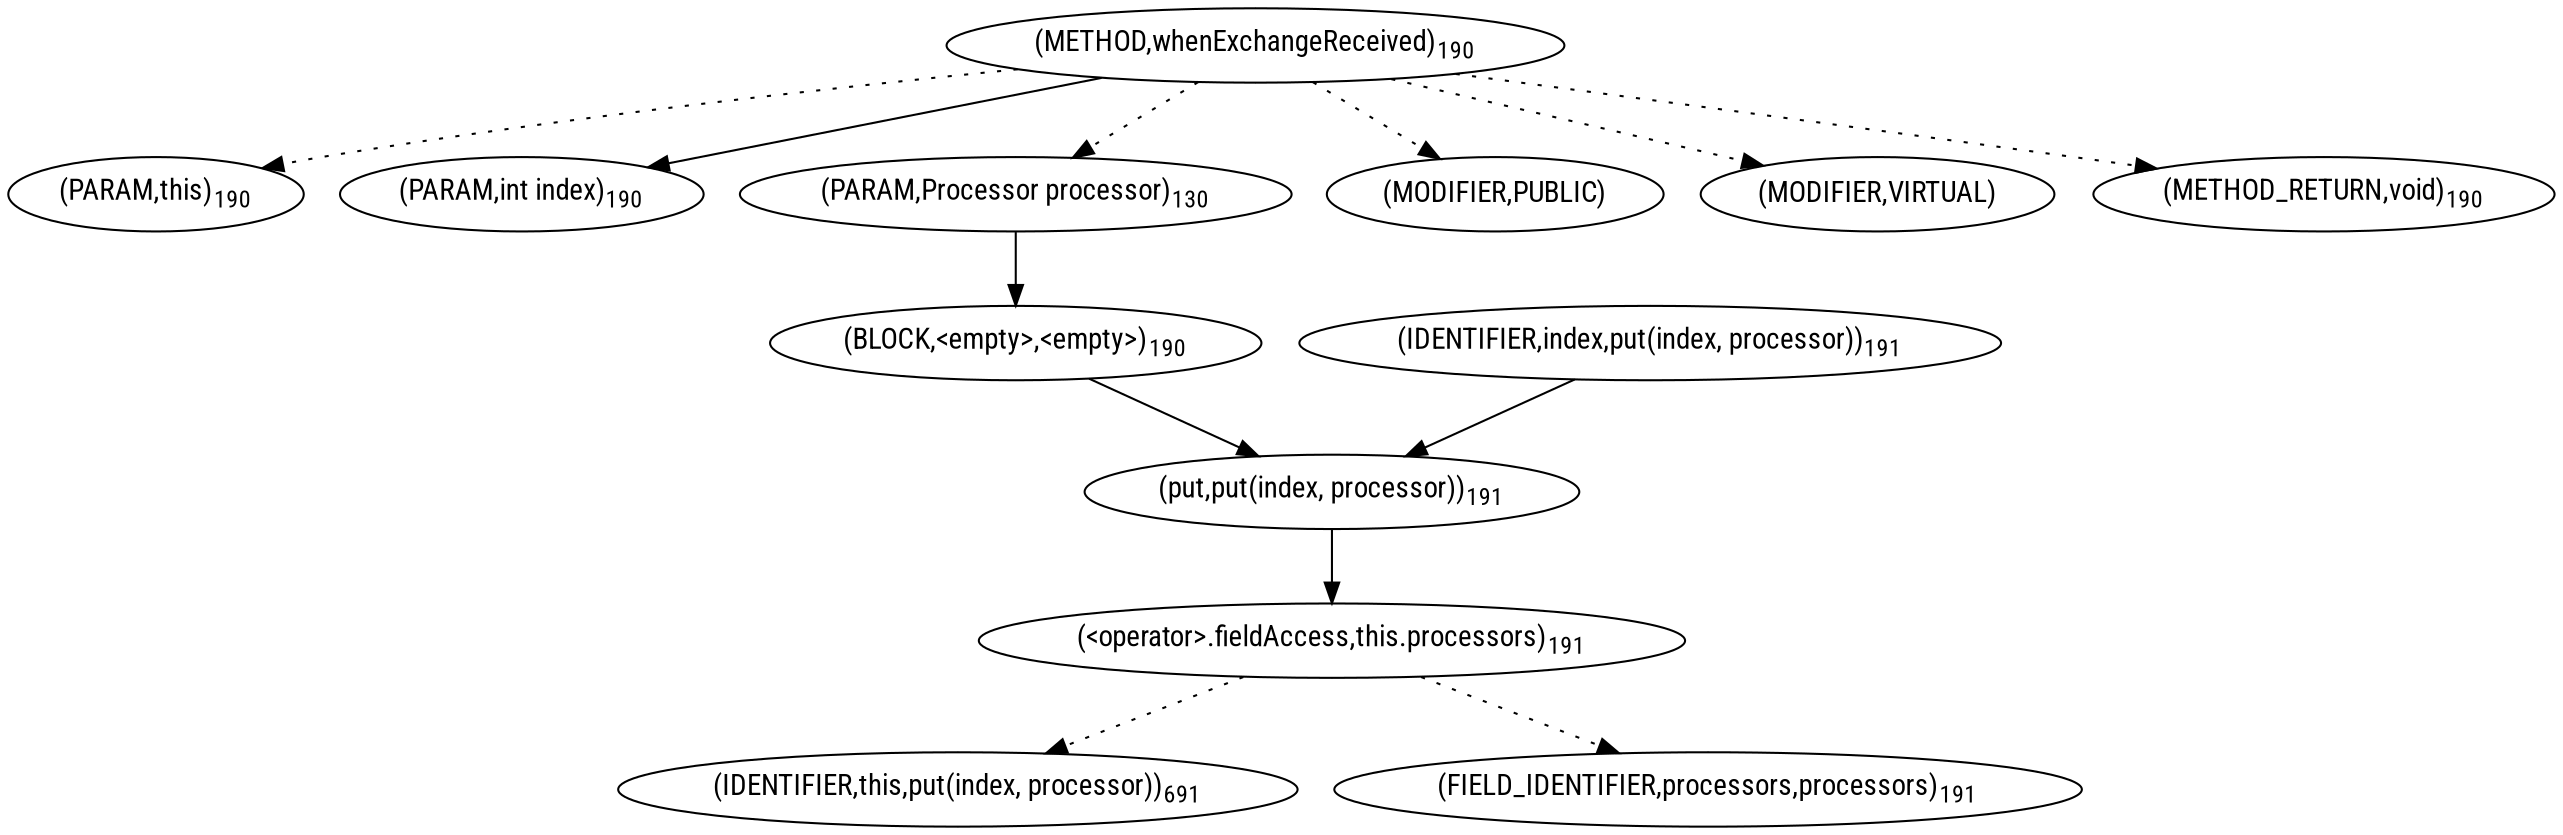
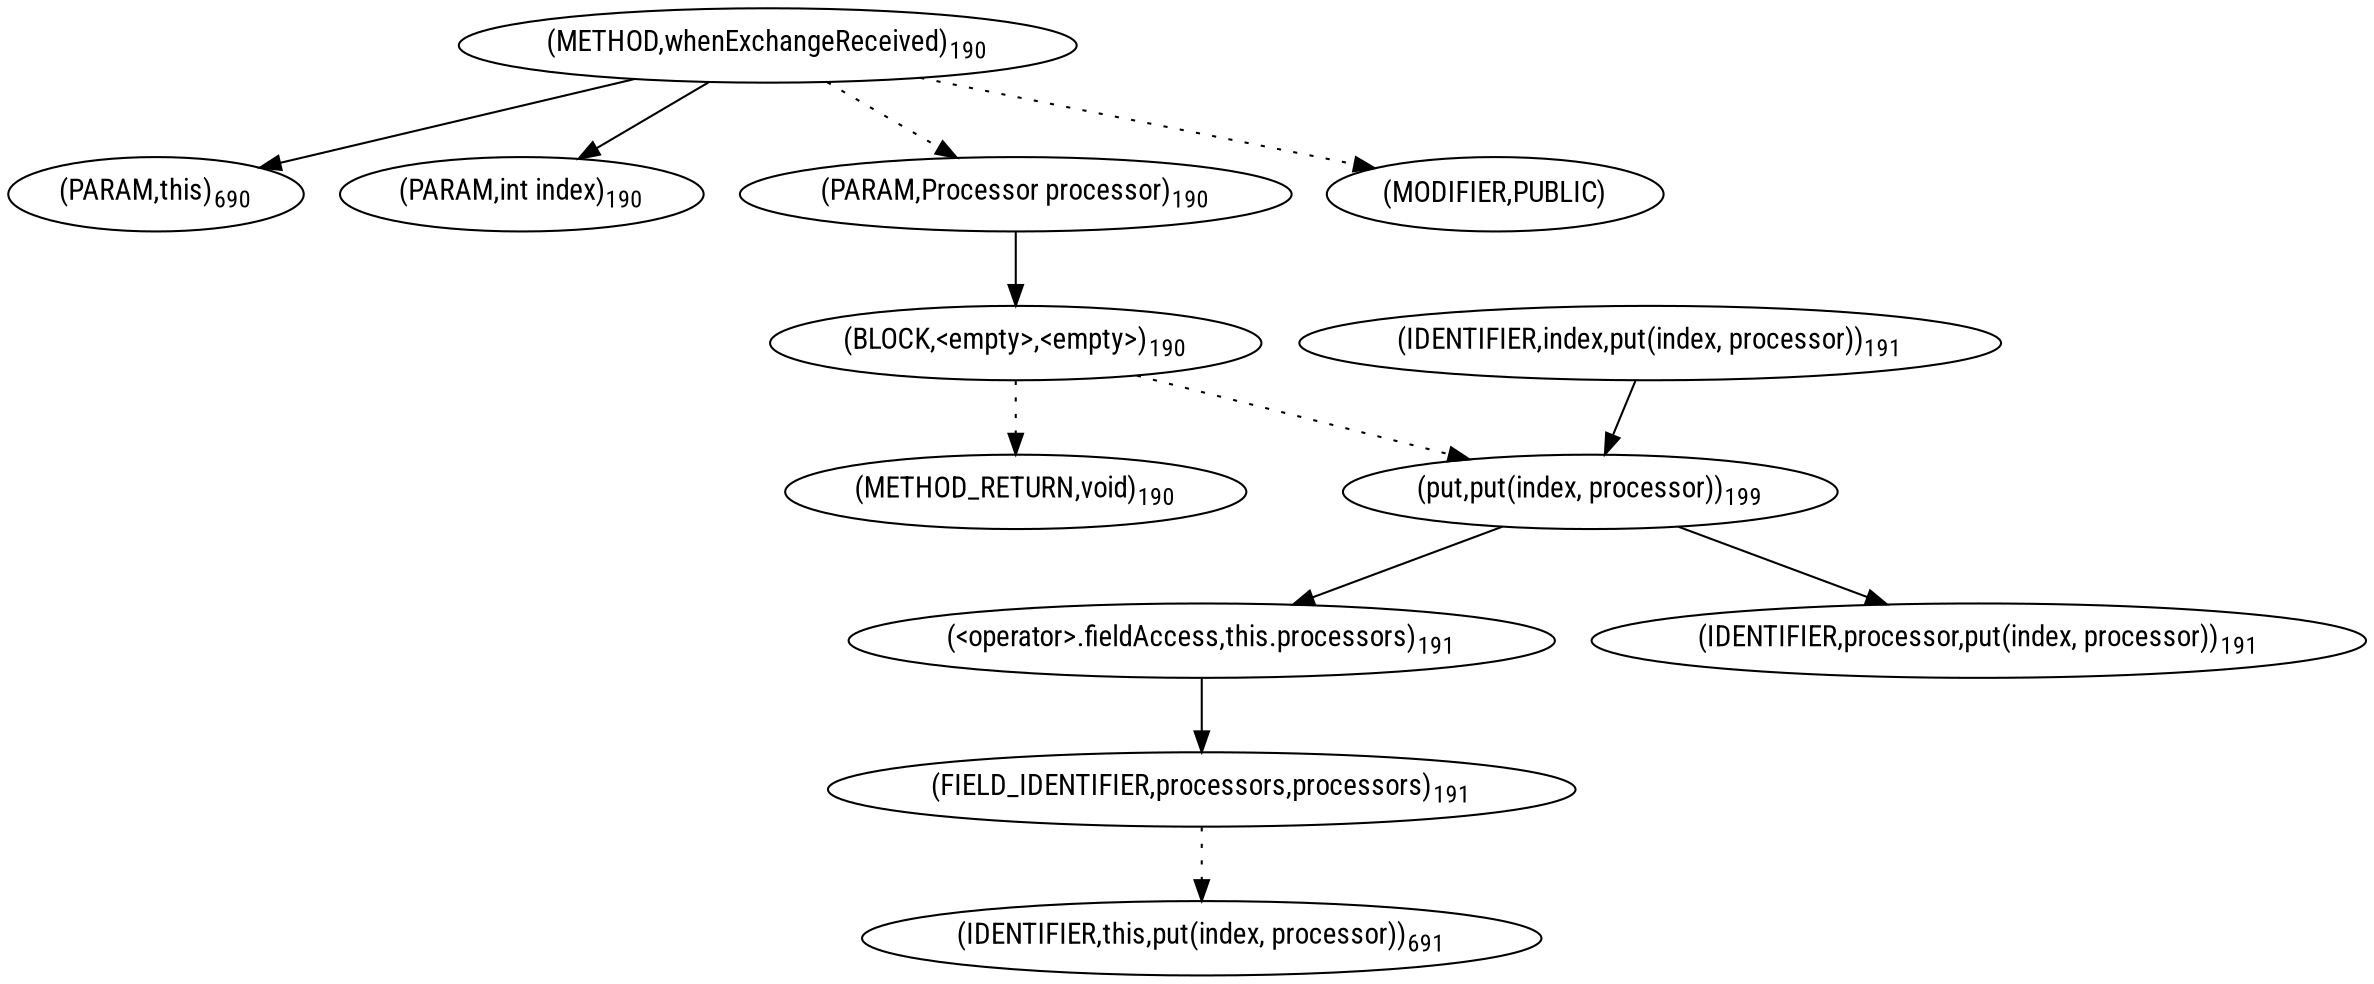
edge "(METHOD,whenExchangeReceived)" -> "(PARAM,this)": style dotted -> solid
edge "(METHOD,whenExchangeReceived)" -> "(METHOD_RETURN,void)": now "(BLOCK,<empty>,<empty>)" -> "(METHOD_RETURN,void)"
node "(PARAM,this)": text "190" -> "690"
node "(PARAM,Processor processor)": text "130" -> "190"
node "(MODIFIER,VIRTUAL)": removed
edge "(BLOCK,<empty>,<empty>)" -> "(put,put(index, processor))": style solid -> dotted
node "(put,put(index, processor))": text "191" -> "199"
node "(IDENTIFIER,processor,put(index, processor))": added
edge "(<operator>.fieldAccess,this.processors)" -> "(IDENTIFIER,this,put(index, processor))": now "(FIELD_IDENTIFIER,processors,processors)" -> "(IDENTIFIER,this,put(index, processor))"
edge "(<operator>.fieldAccess,this.processors)" -> "(FIELD_IDENTIFIER,processors,processors)": style dotted -> solid
